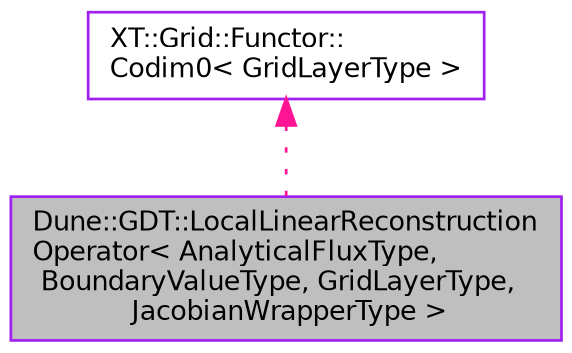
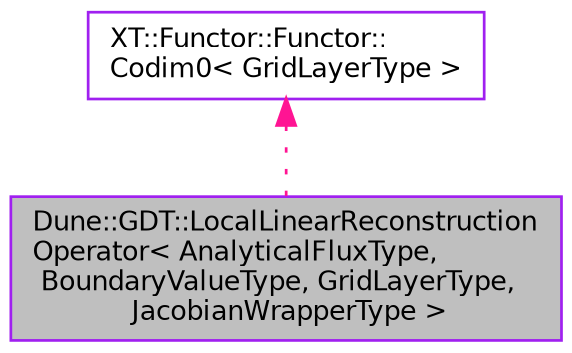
node "XT::Grid::Functor:: Codim0< GridLayerType >": label "XT::Grid::Functor:: Codim0< GridLayerType >" -> "XT::Functor::Functor:: Codim0< GridLayerType >"
